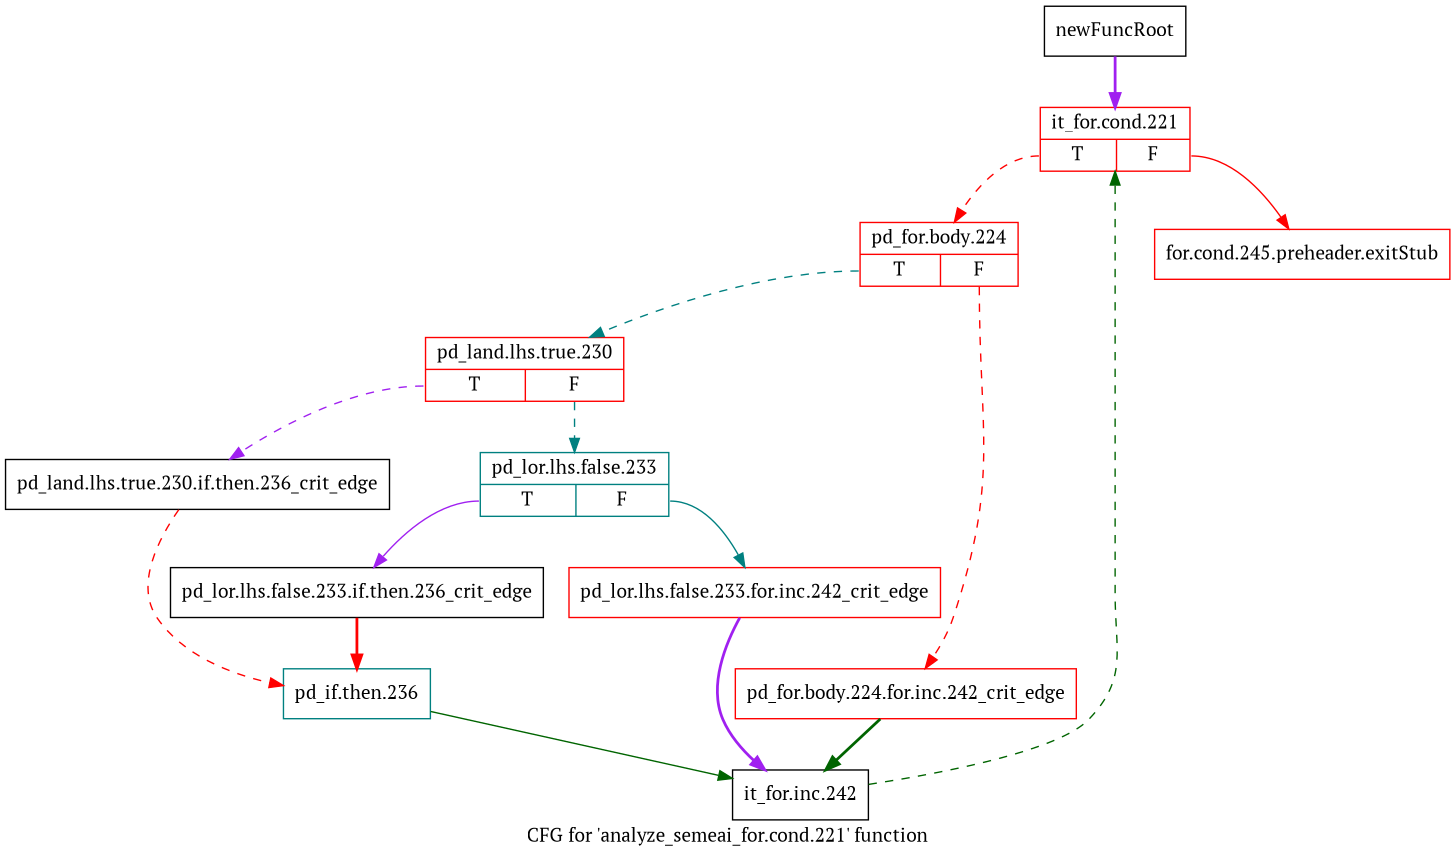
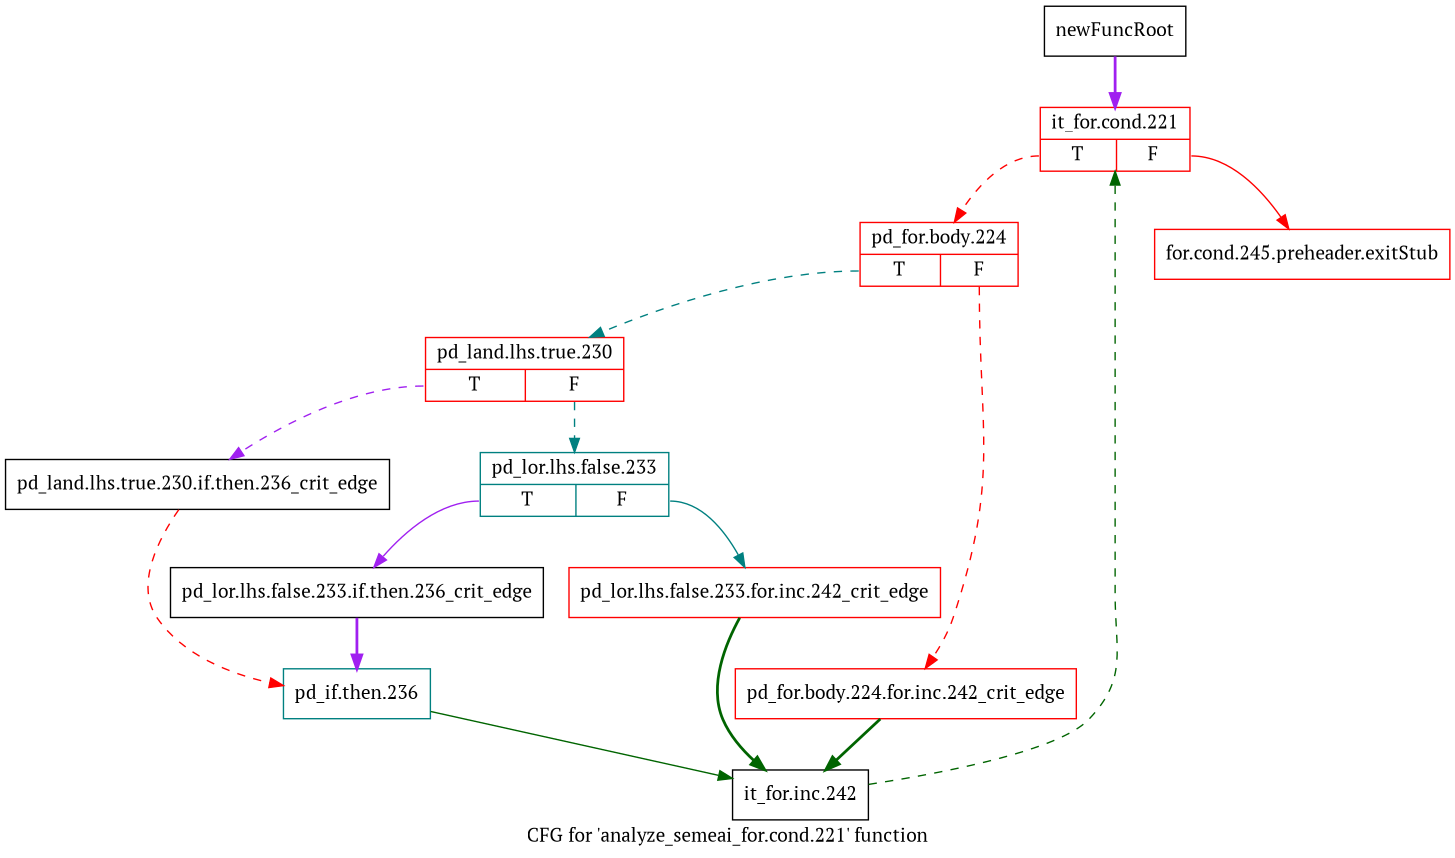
edge "pd_lor.lhs.false.233.if.then.236_crit_edge" -> "pd_if.then.236": color red -> purple
edge "pd_lor.lhs.false.233.for.inc.242_crit_edge" -> "it_for.inc.242": color purple -> darkgreen
